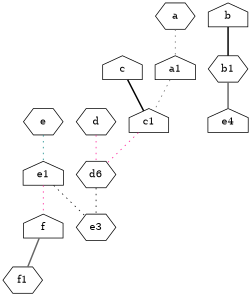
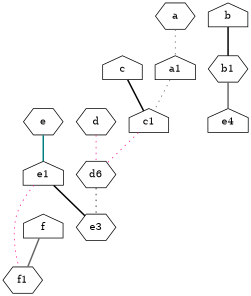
edge "e" -- "e1": style dotted -> bold
edge "e1" -- "f": now "e1" -- "f1"
edge "e1" -- "e3": style dotted -> bold
